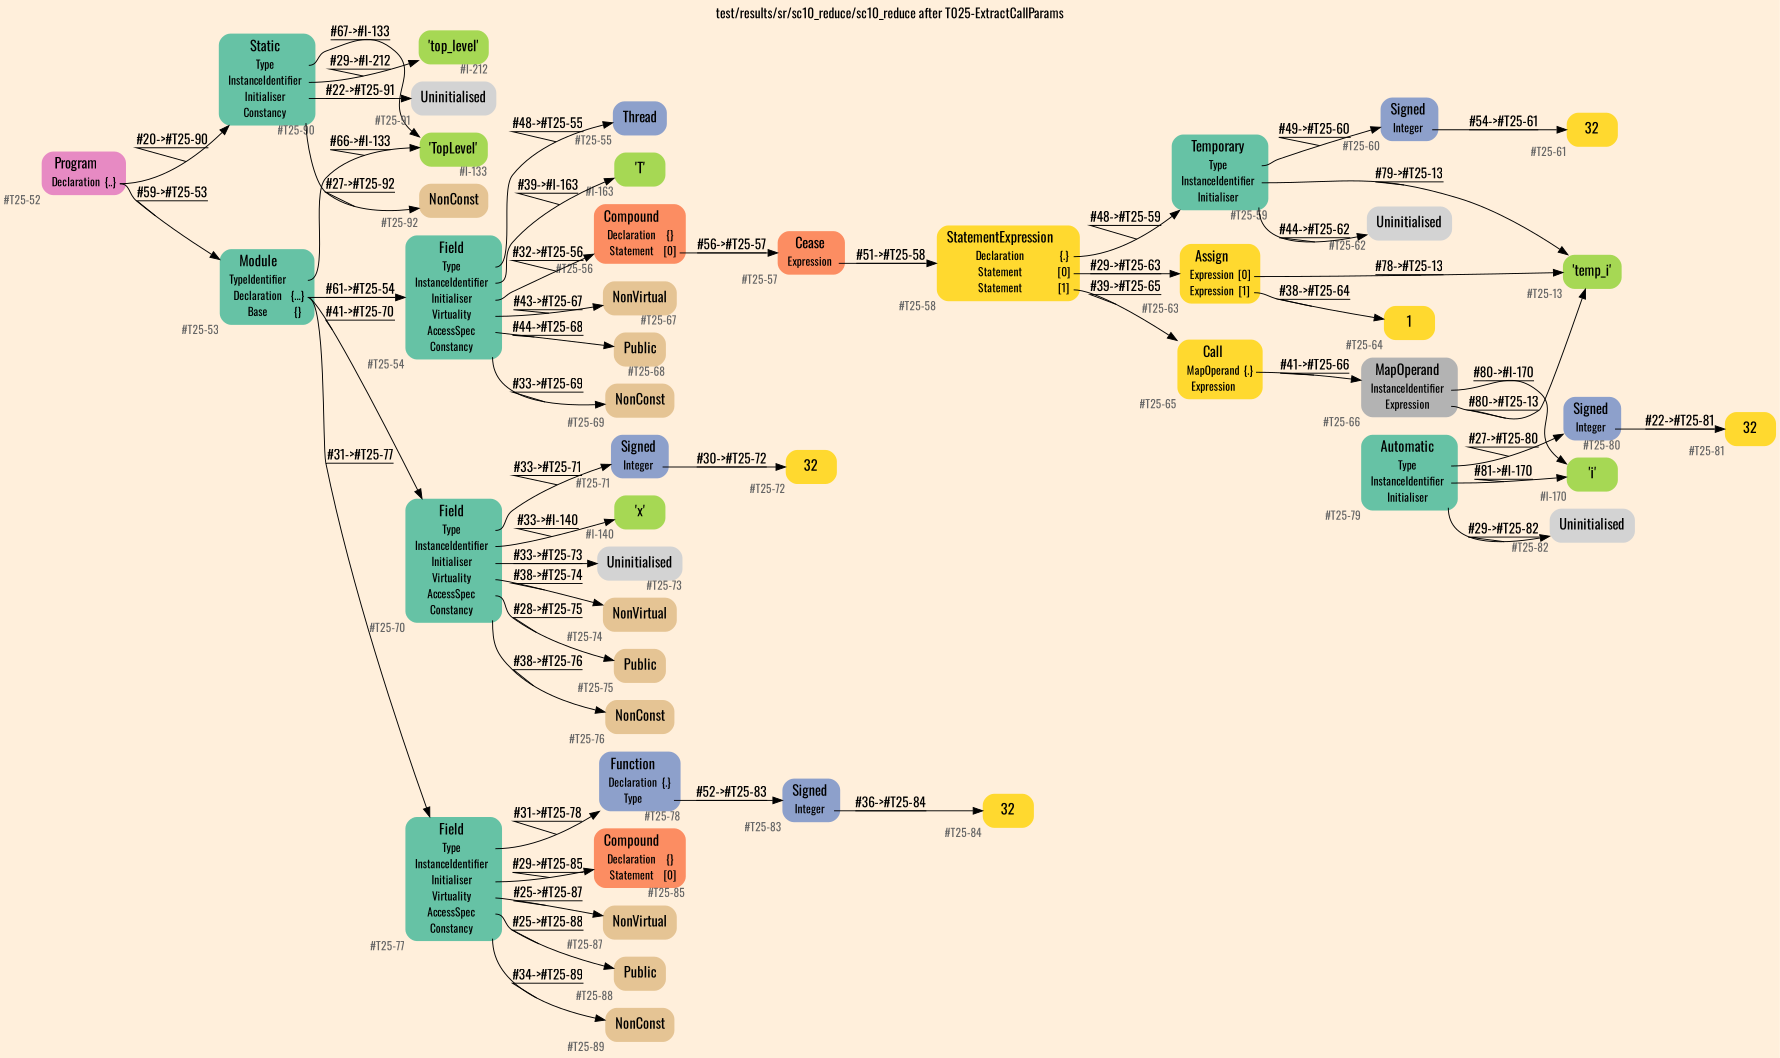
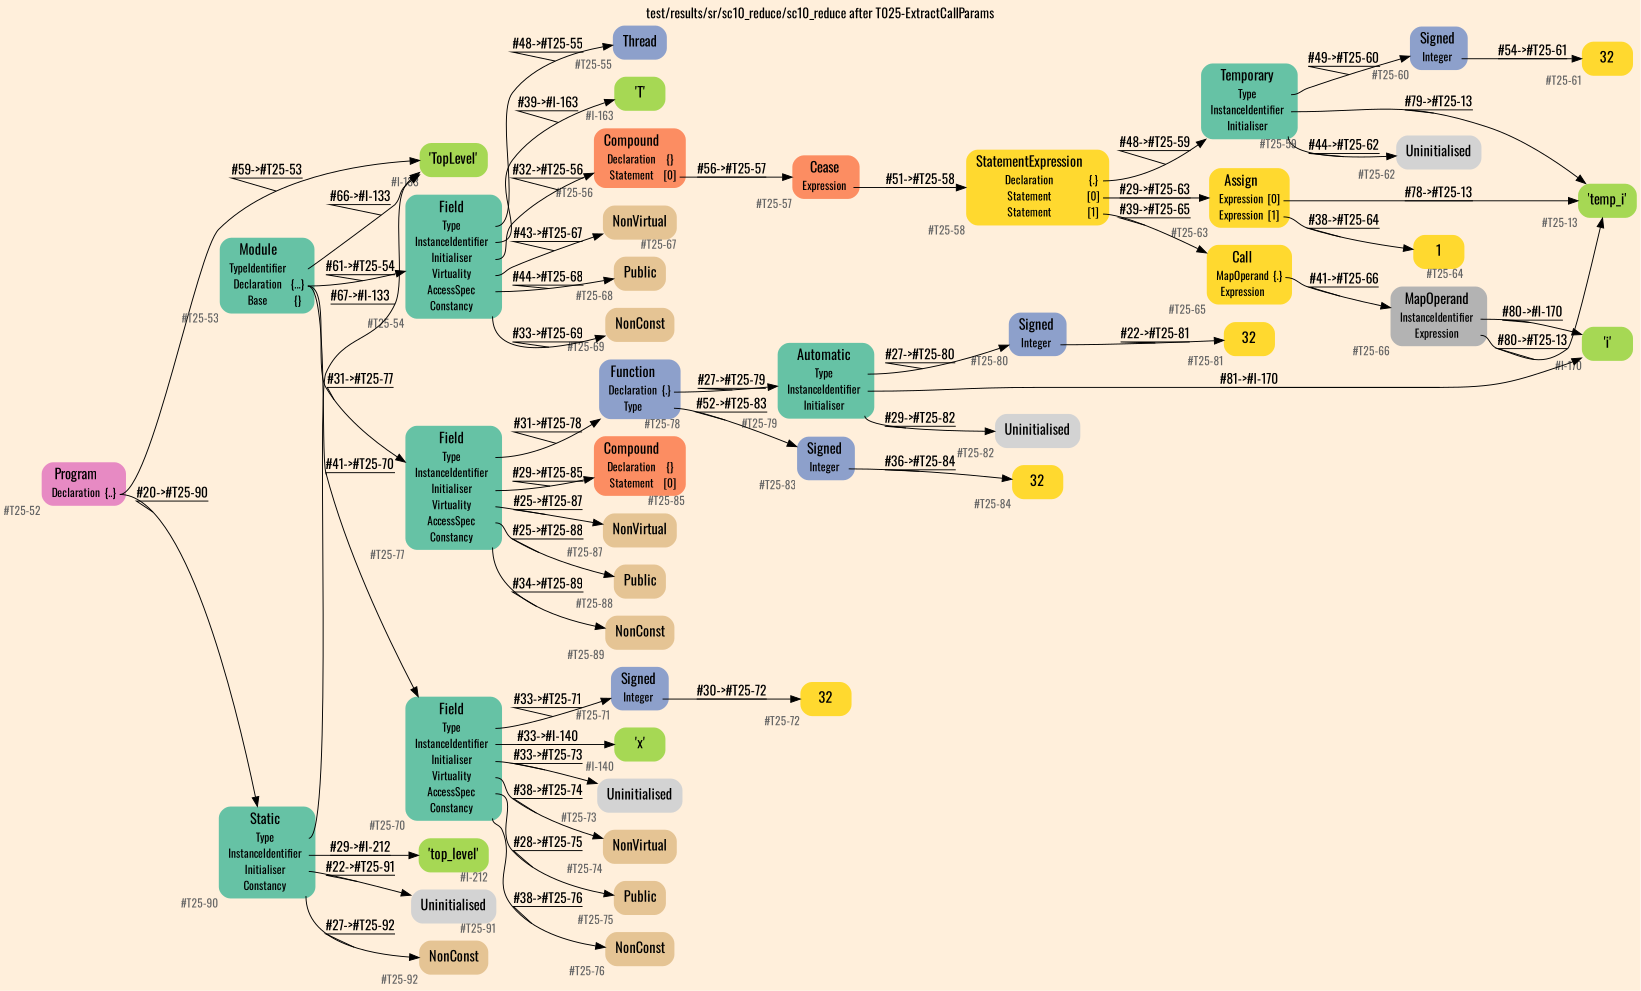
edge "Program" -> "Module": now "Program" -> "'TopLevel'"
edge "Function" -> "Automatic": added, label "#27->#T25-79"
